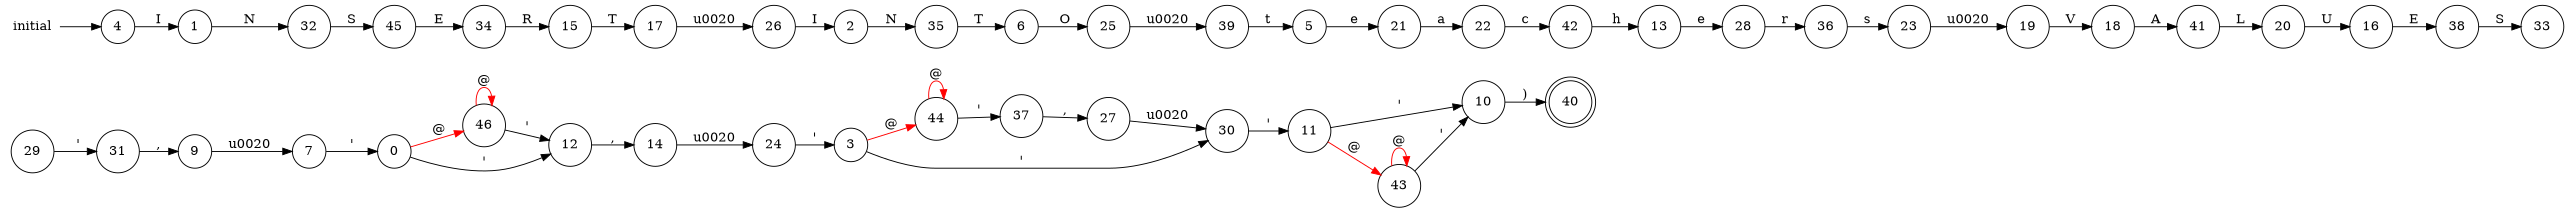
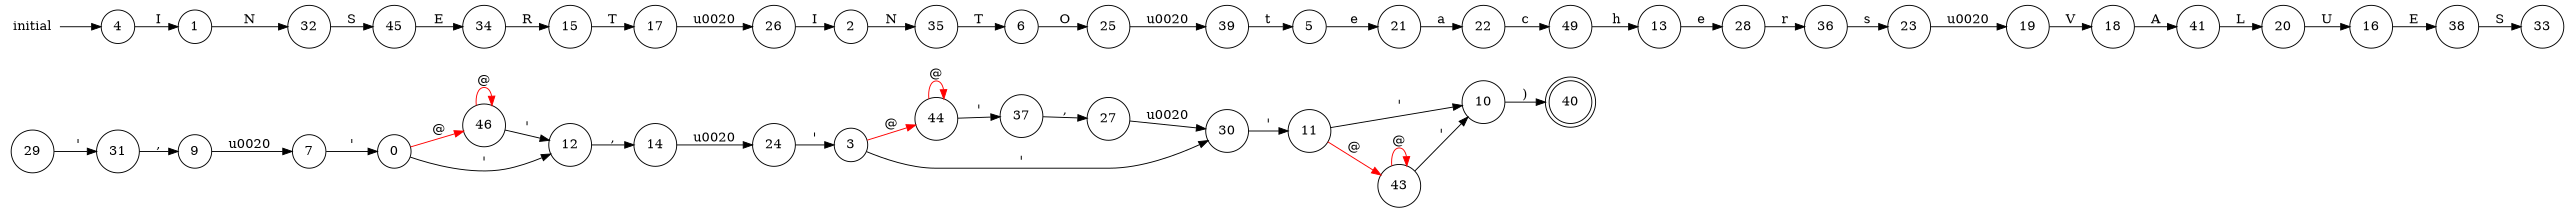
node "42": label "42" -> "49"
